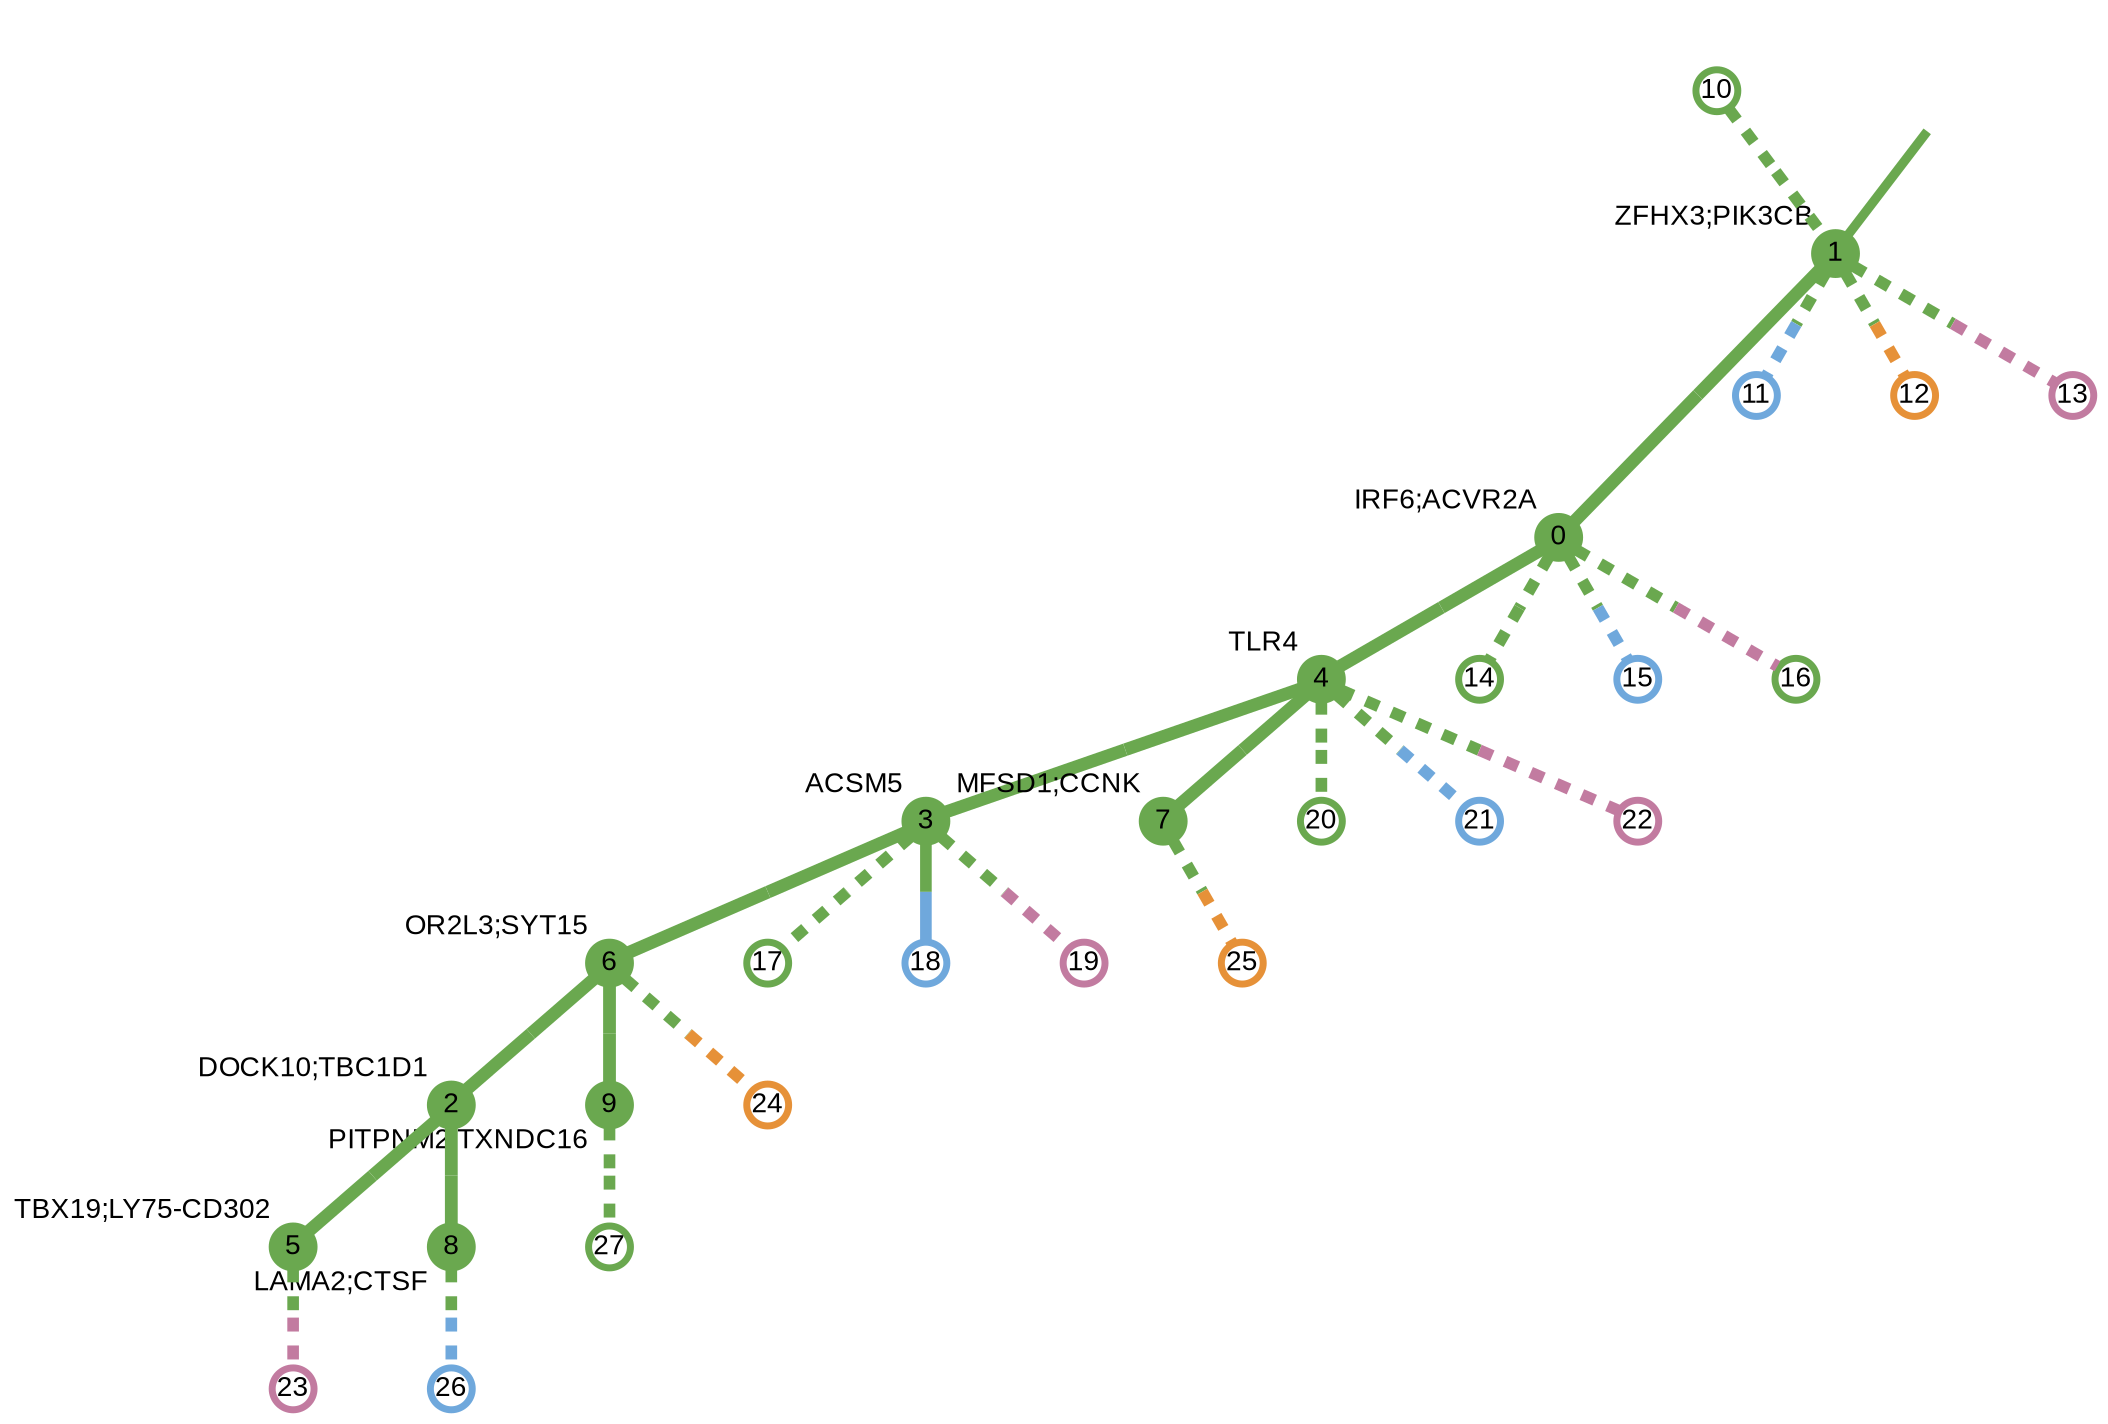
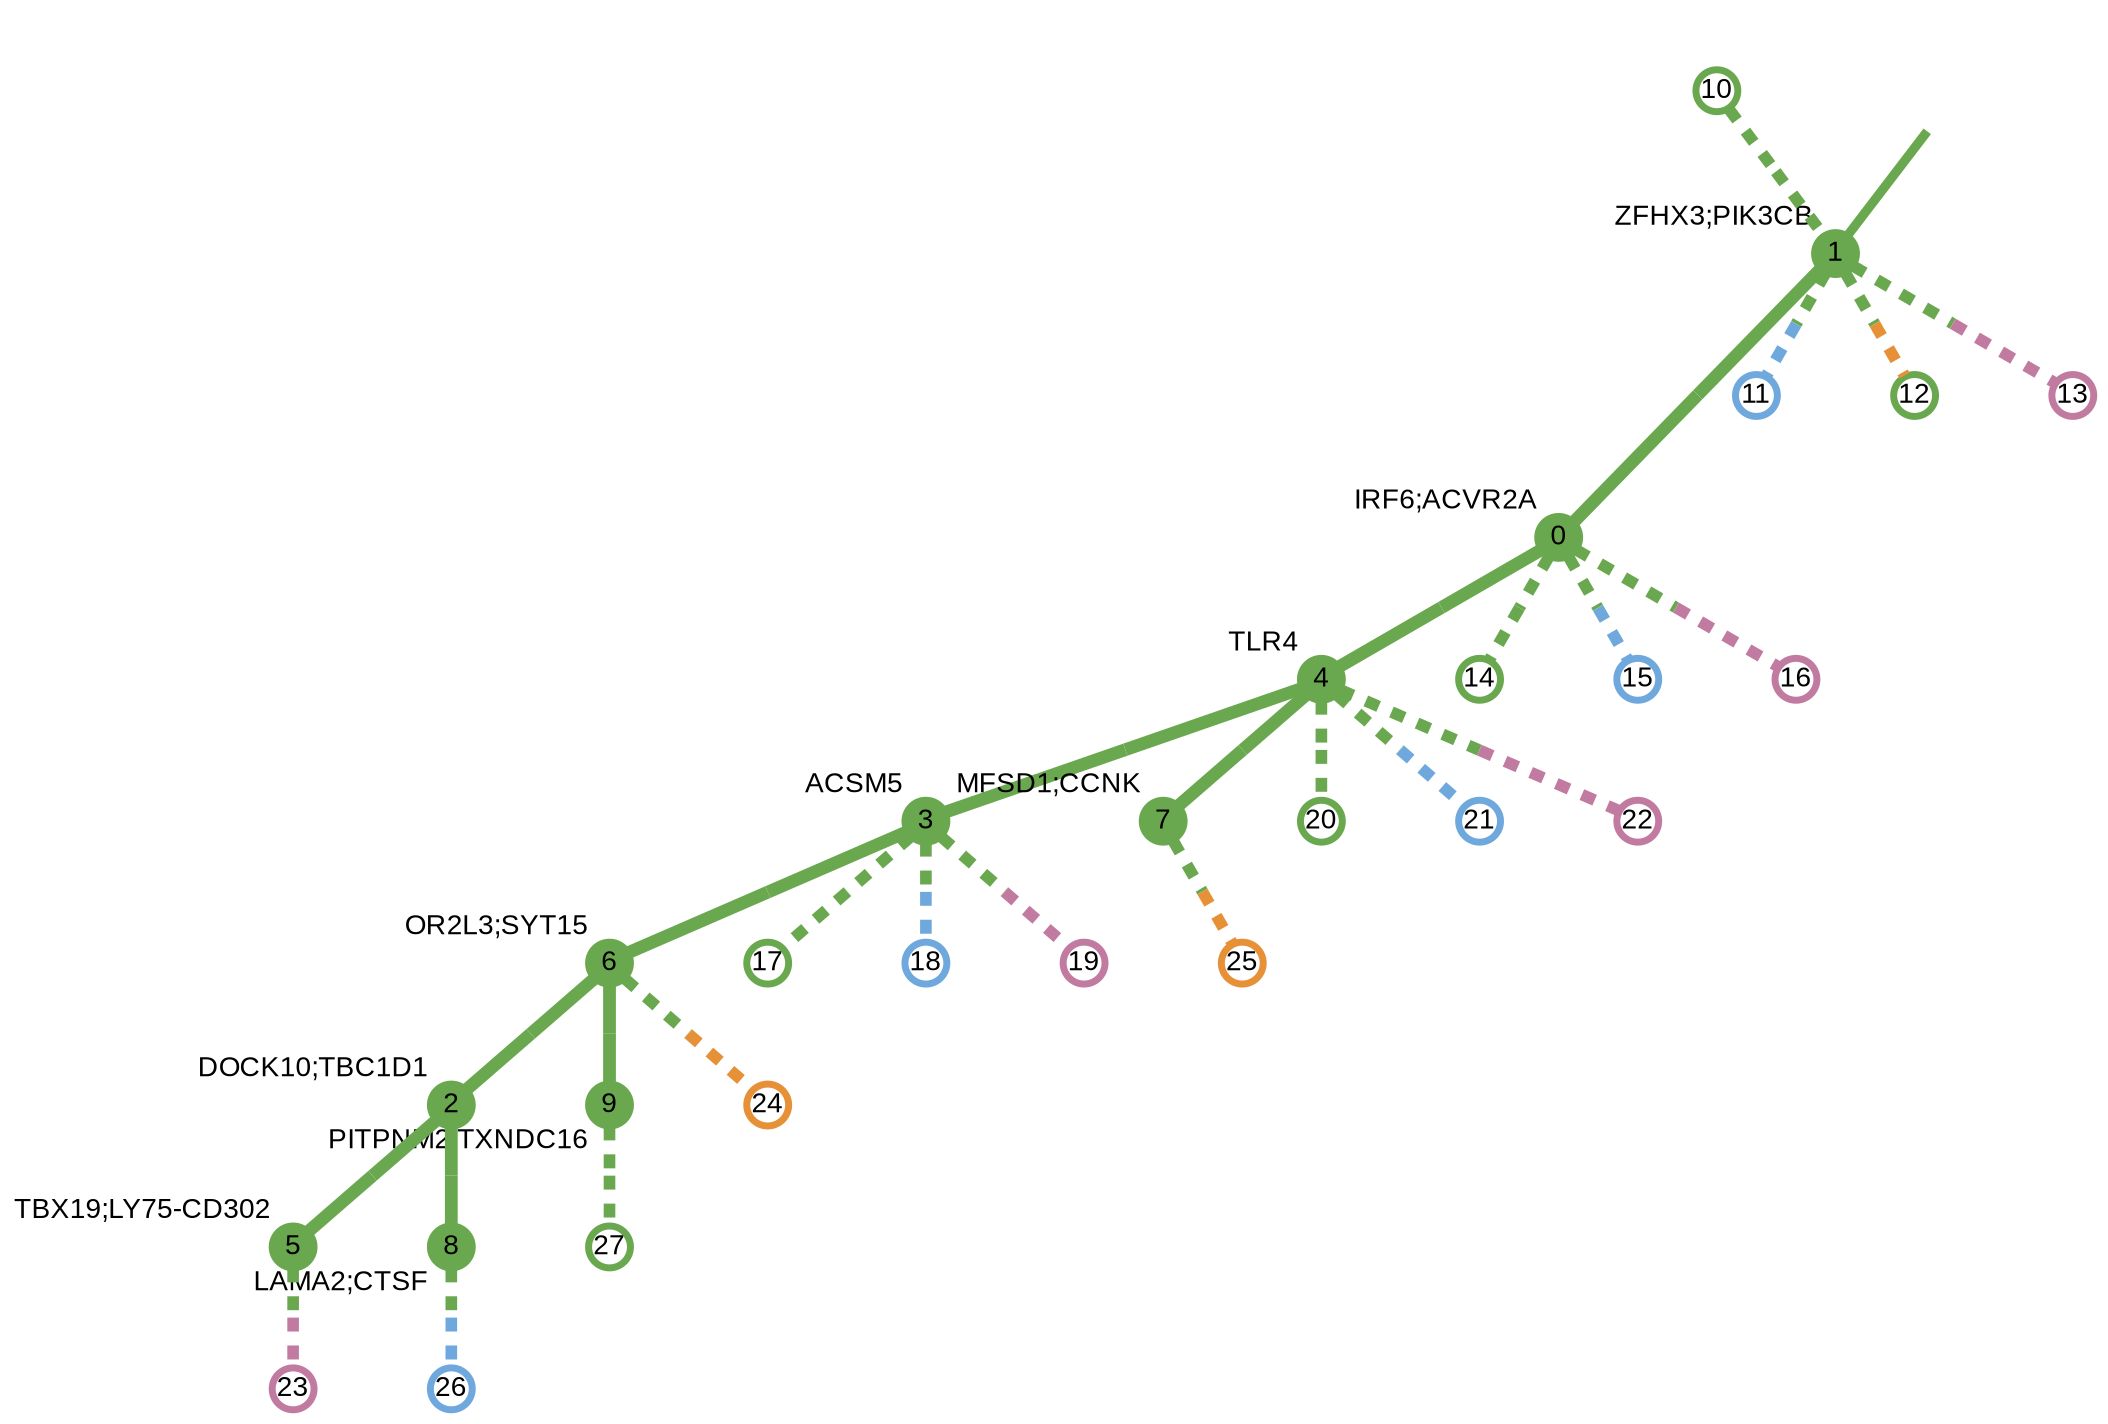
node "12": color #e69138ff -> #6aa84fff
node "16": color #6aa84fff -> #c27ba0ff
edge "3 ACSM5" -> "18": style solid -> dashed
